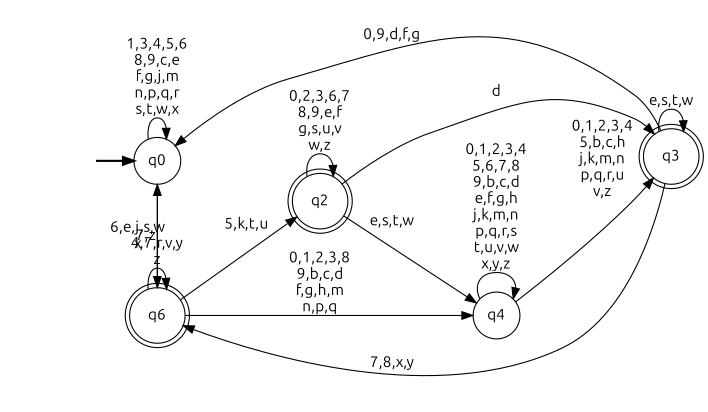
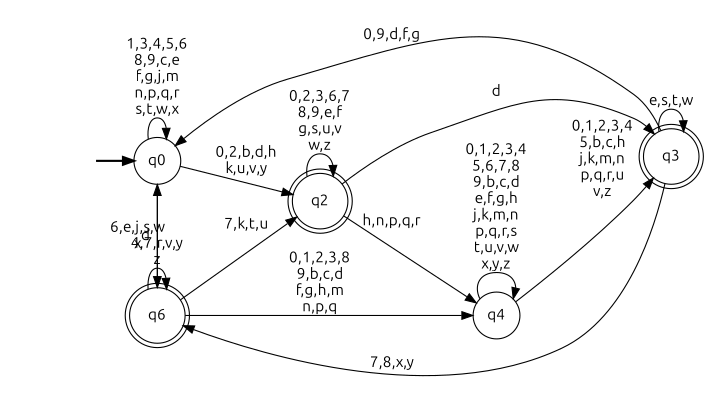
edge "q0" -> "q2": added, label "0,2,b,d,h k,u,v,y"
edge "q2" -> "q4": label "e,s,t,w" -> "h,n,p,q,r"
edge "q6" -> "q2": label "5,k,t,u" -> "7,k,t,u"
edge "q0" -> "q6": label "7,z" -> "d"
